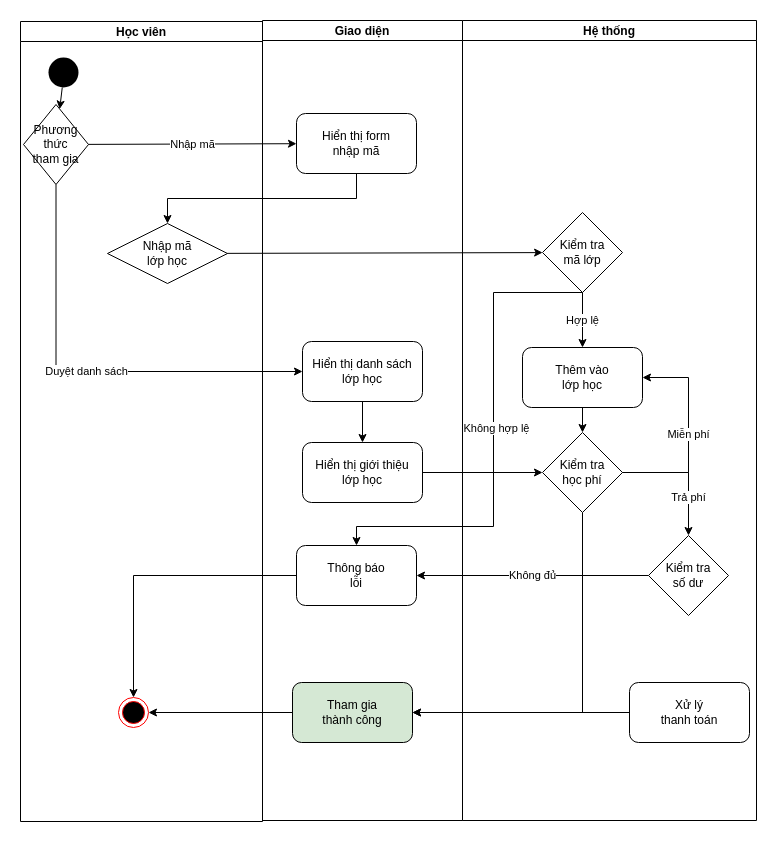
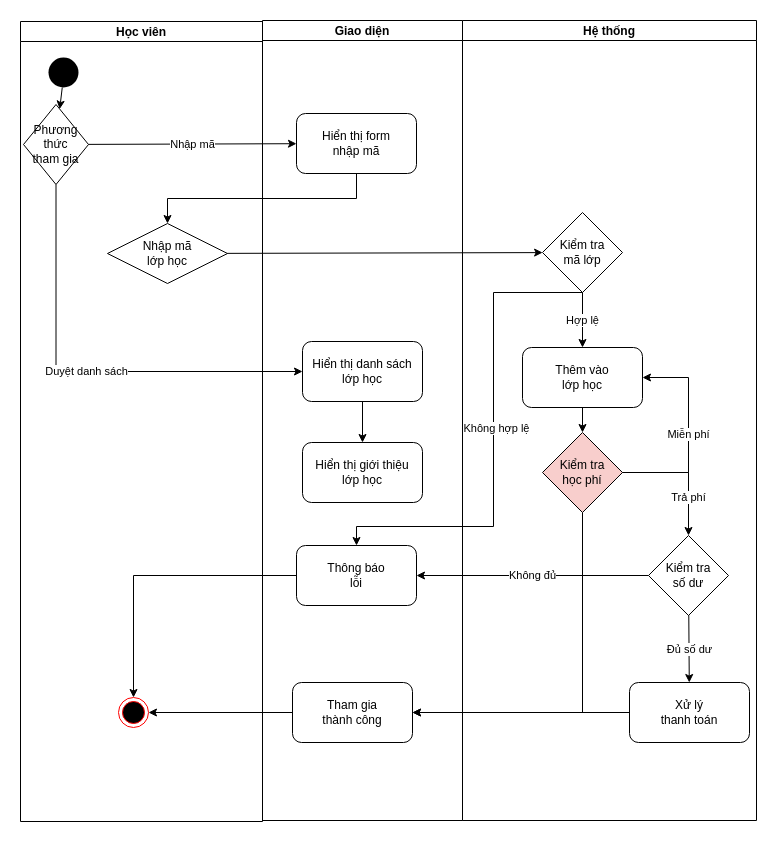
edge "Hiển thị giới thiệu lớp học" -> "Kiểm tra học phí": removed
node "Kiểm tra học phí": fillcolor #ffffff -> #f8cecc
edge "Kiểm tra số dư" -> "Xử lý thanh toán": added, label "Đủ số dư"
node "Tham gia thành công": fillcolor #d5e8d4 -> #ffffff
